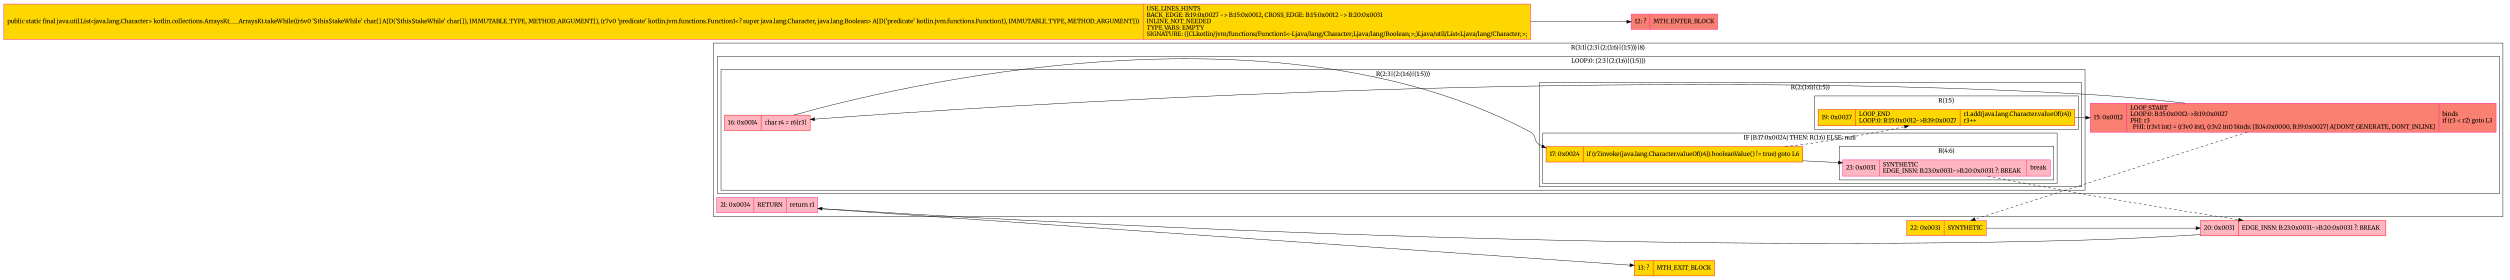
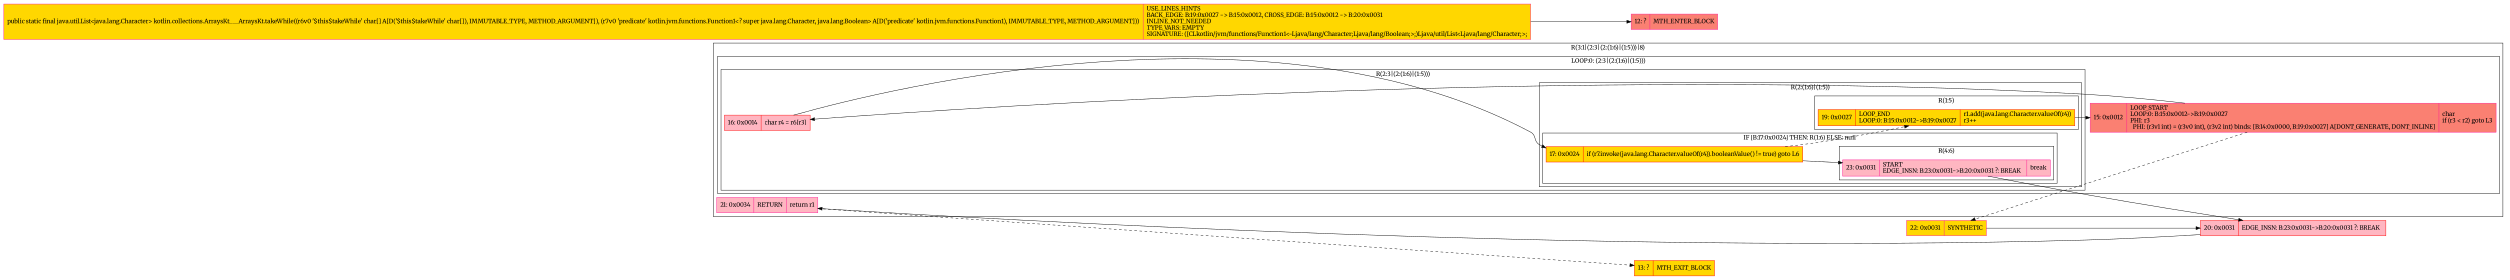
node "15: 0x0012": text "binds" -> "char"
node "23: 0x0031": text "SYNTHETIC" -> "START"
edge "23: 0x0031" -> "20: 0x0031": style dashed -> solid
edge "21: 0x0034" -> "13: ?": style solid -> dashed
